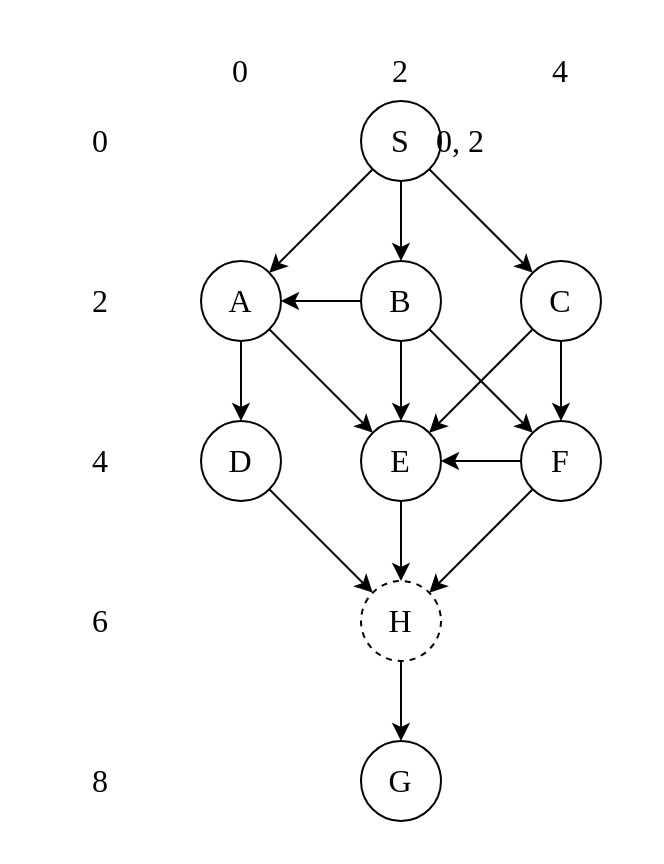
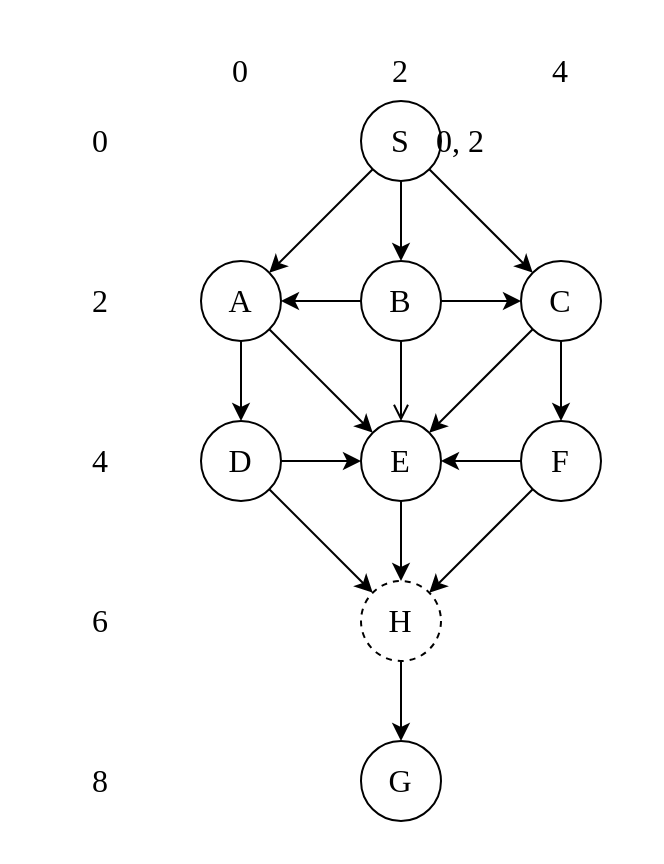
edge "B" -> "F": now "B" -> "C"
edge "B" -> "E": arrowhead classic -> open
edge "D" -> "E": added
